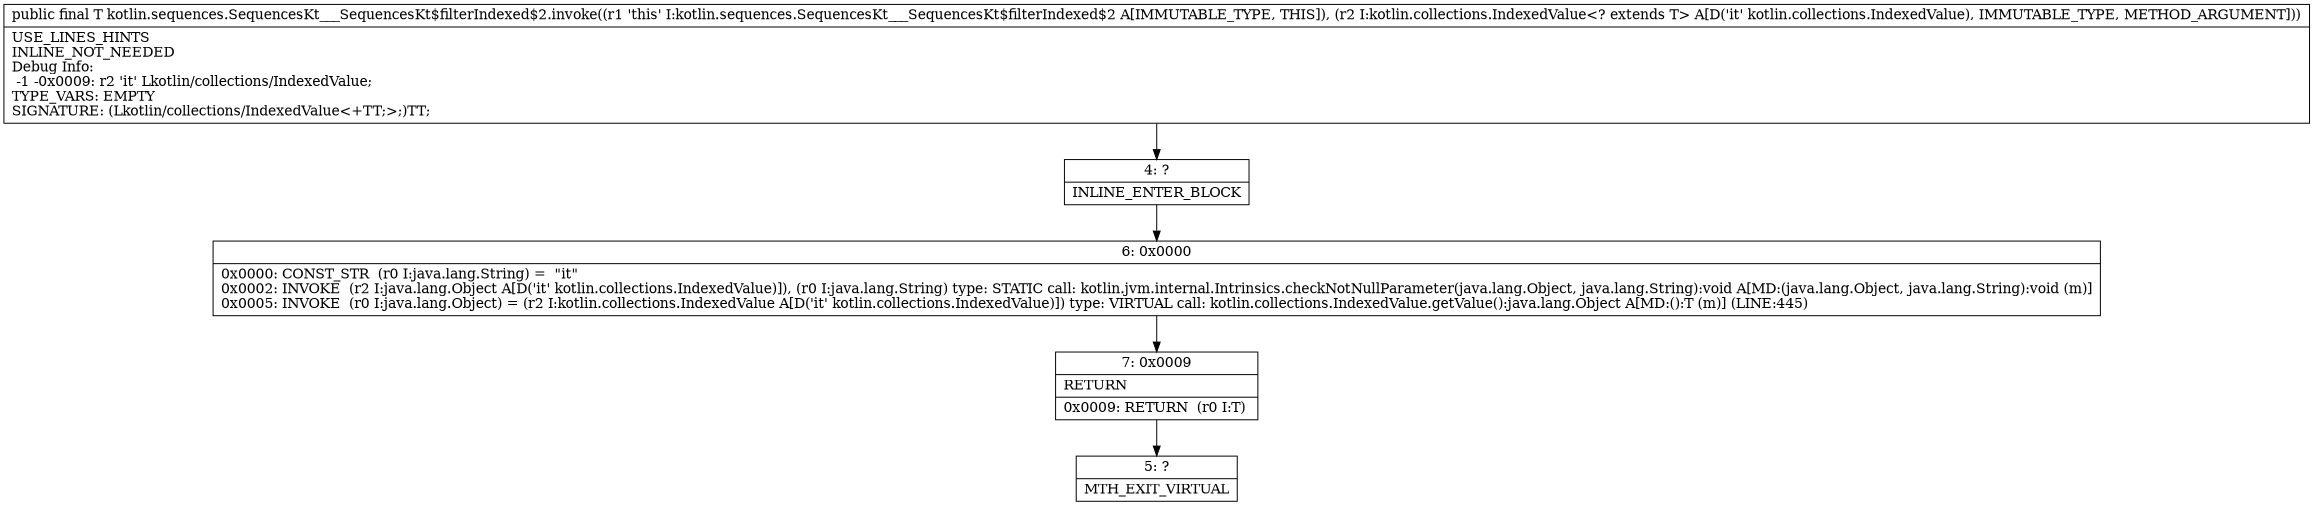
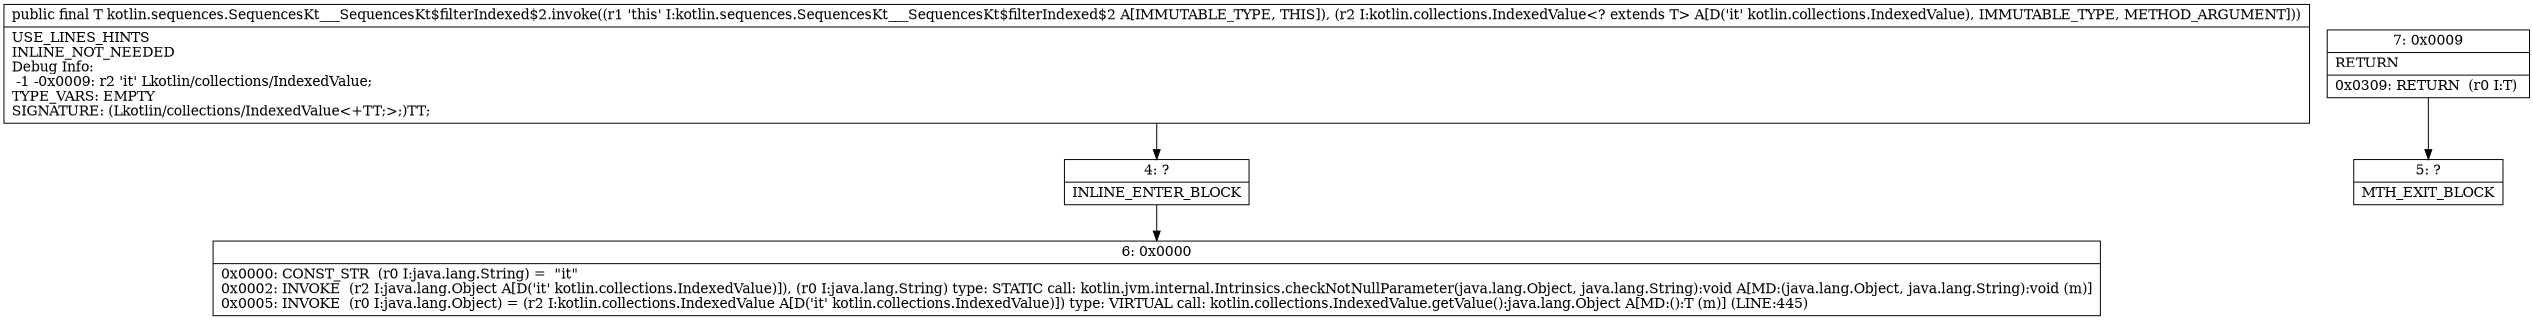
edge "6: 0x0000" -> "7: 0x0009": removed
node "7: 0x0009": text "0x0009: RETURN  (r0 I:T)" -> "0x0309: RETURN  (r0 I:T)"
node "5: ?": text "MTH_EXIT_VIRTUAL" -> "MTH_EXIT_BLOCK"
